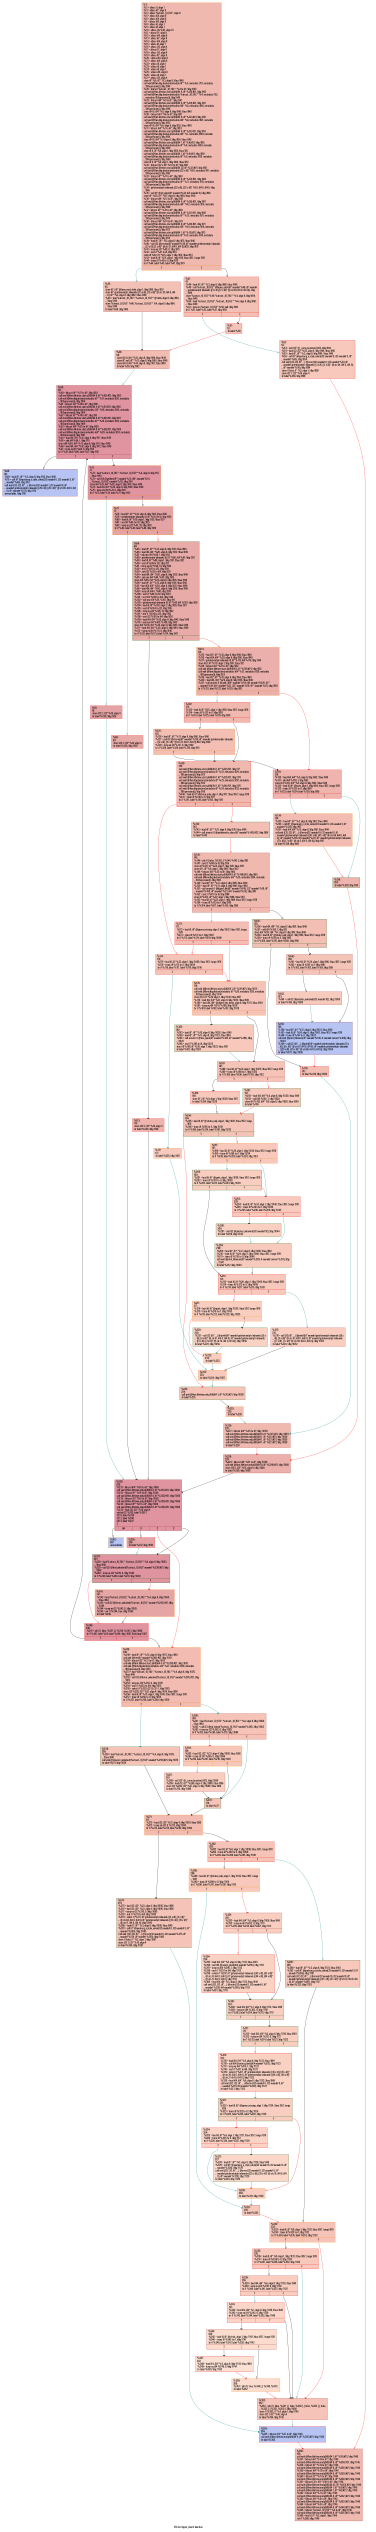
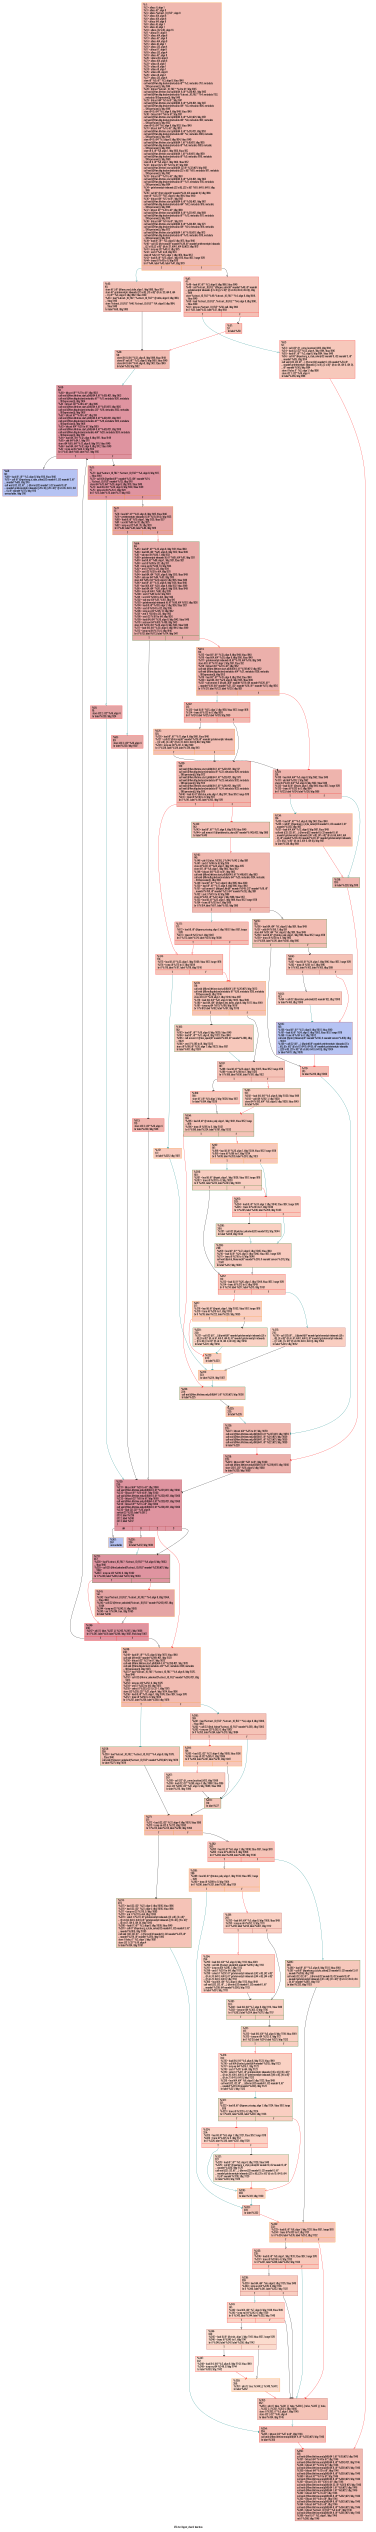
edge "%160:" -> "%165:": color black -> red
edge "%288:" -> "%291:": arrowhead tee -> onormal
edge "%341:" -> "%344:": arrowhead tee -> onormal
node "%354:": fillcolor #5977e370 -> #e1675170
